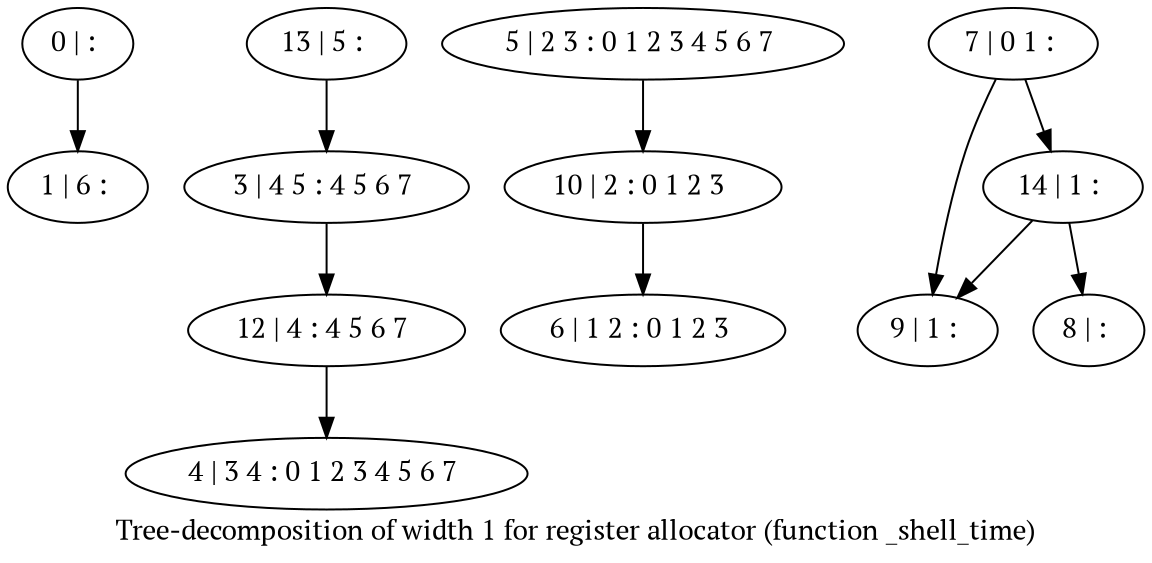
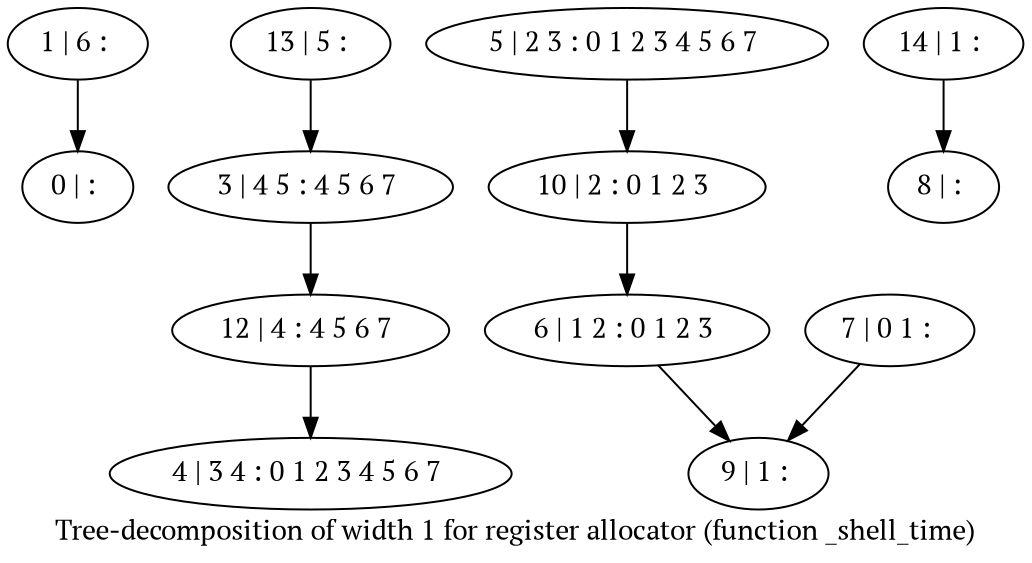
edge "0 | :" -> "1 | 6 :": reversed
edge "7 | 0 1 :" -> "14 | 1 :": removed
edge "14 | 1 :" -> "9 | 1 :": now "6 | 1 2 : 0 1 2 3" -> "9 | 1 :"
